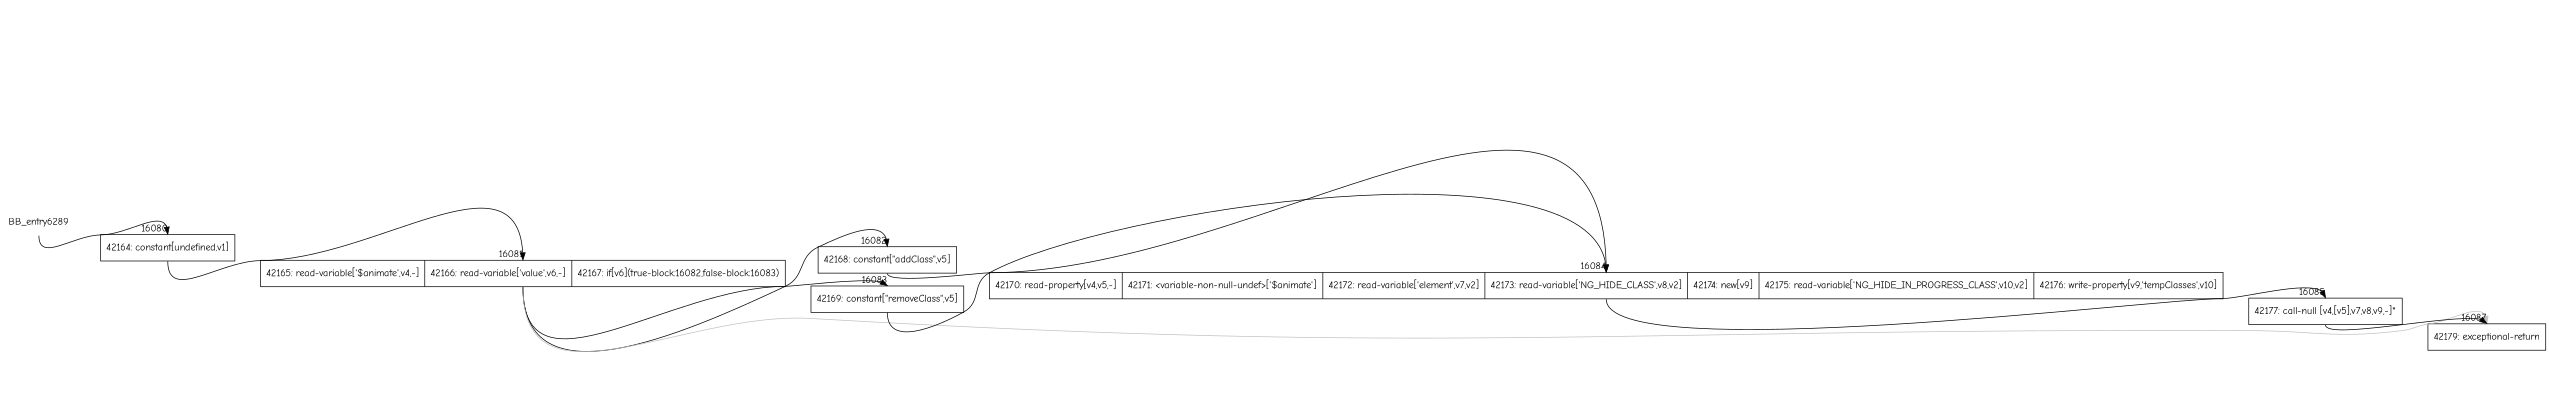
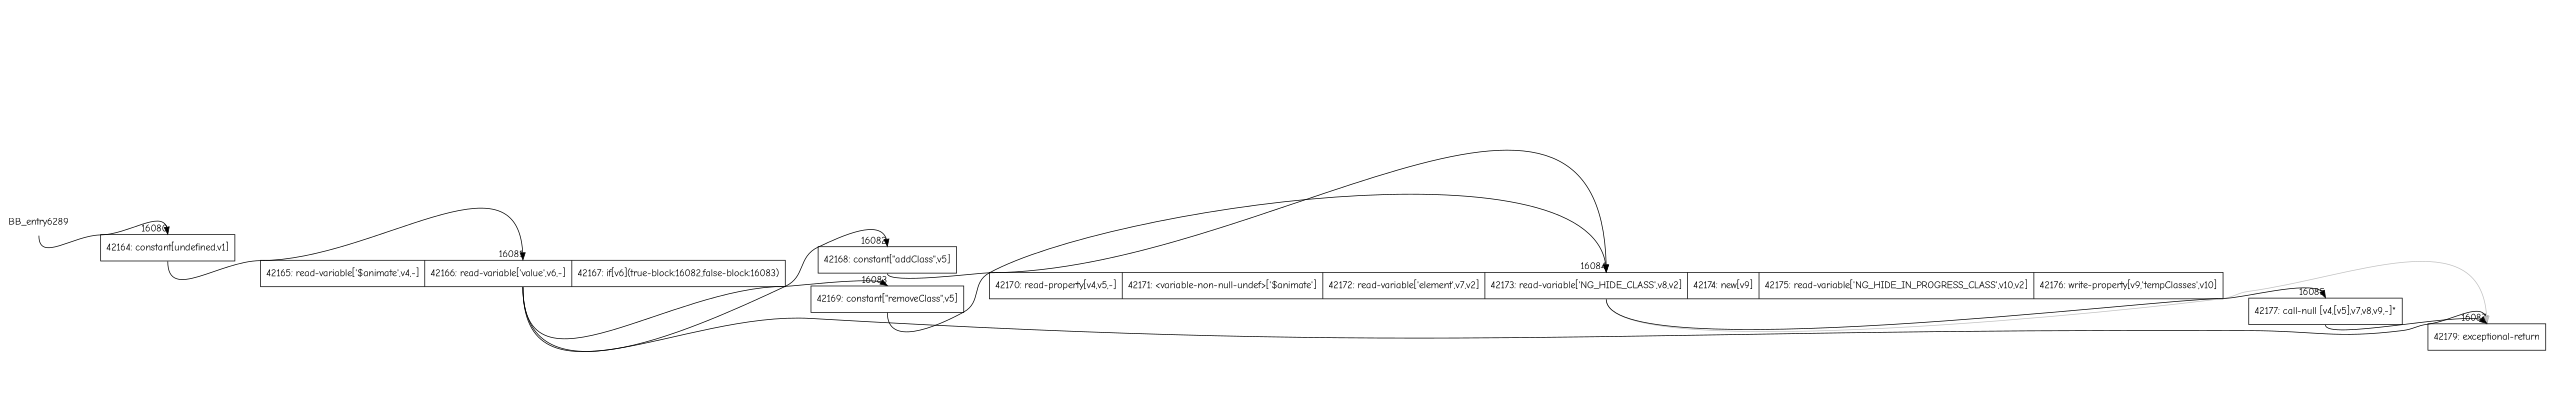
edge "42170: read-property[v4,v5,-]" -> "42179: exceptional-return": added
edge "42165: read-variable['$animate',v4,-]" -> "42179: exceptional-return": color gray -> black
